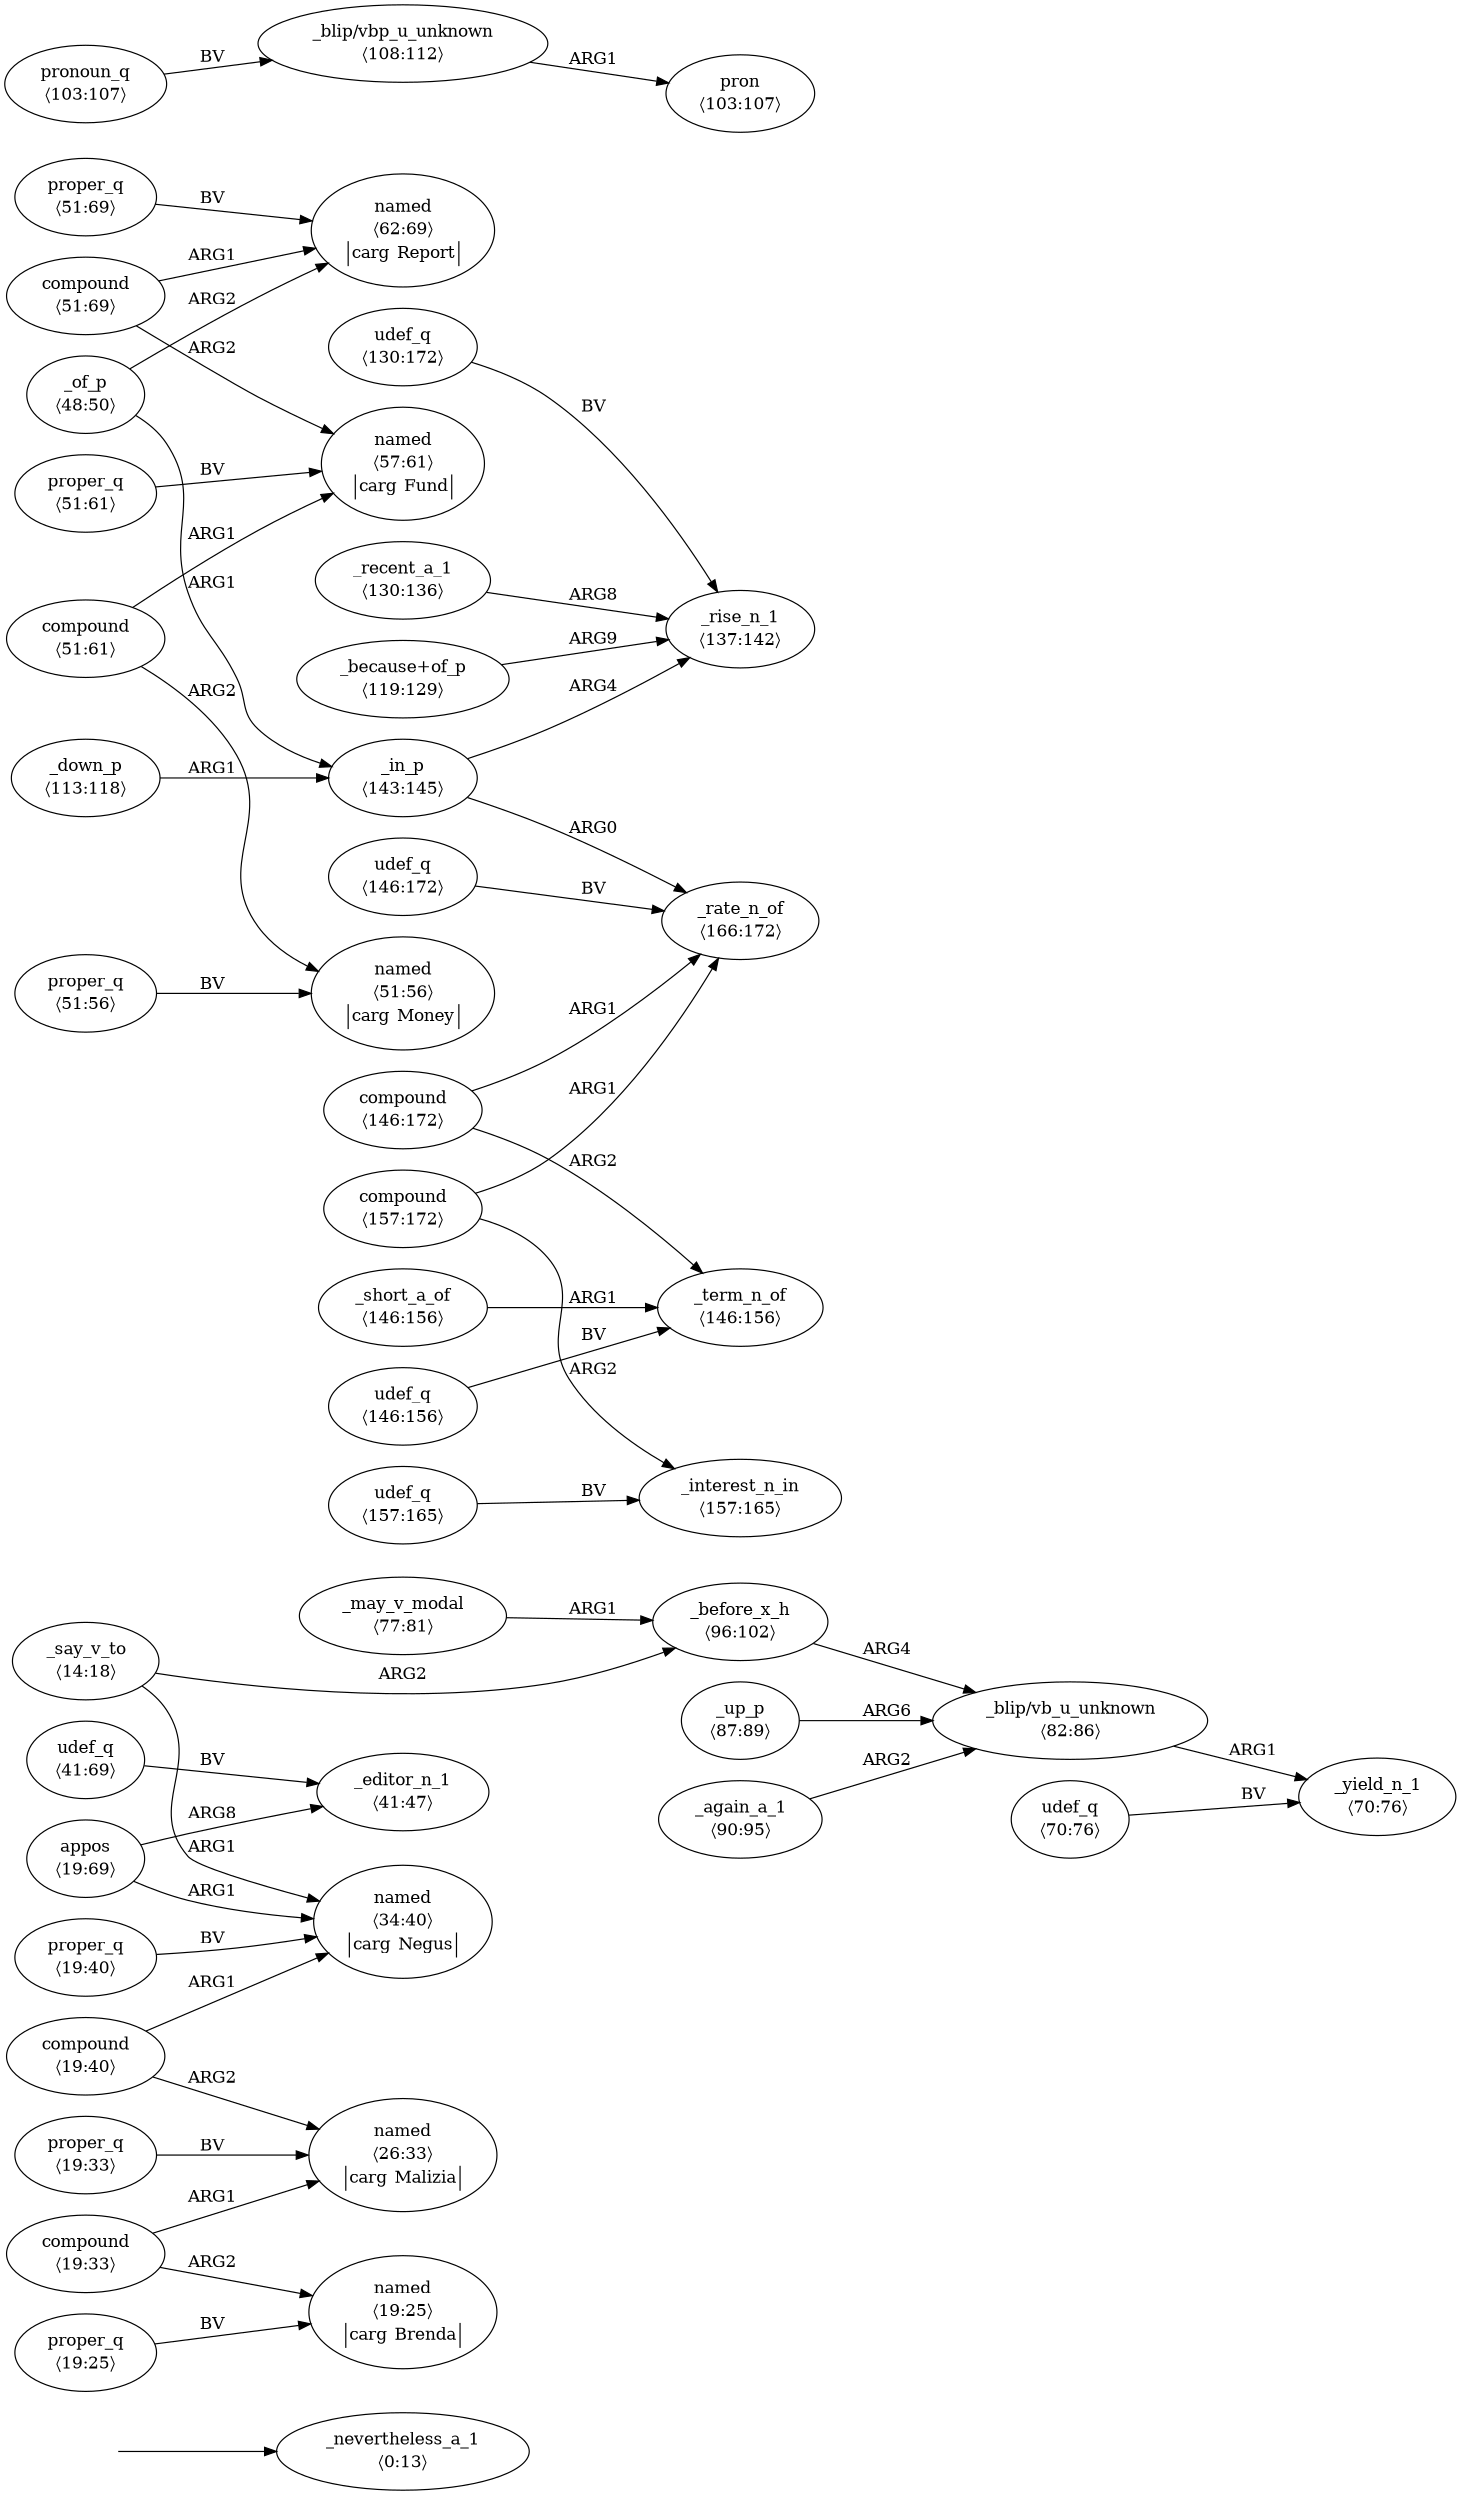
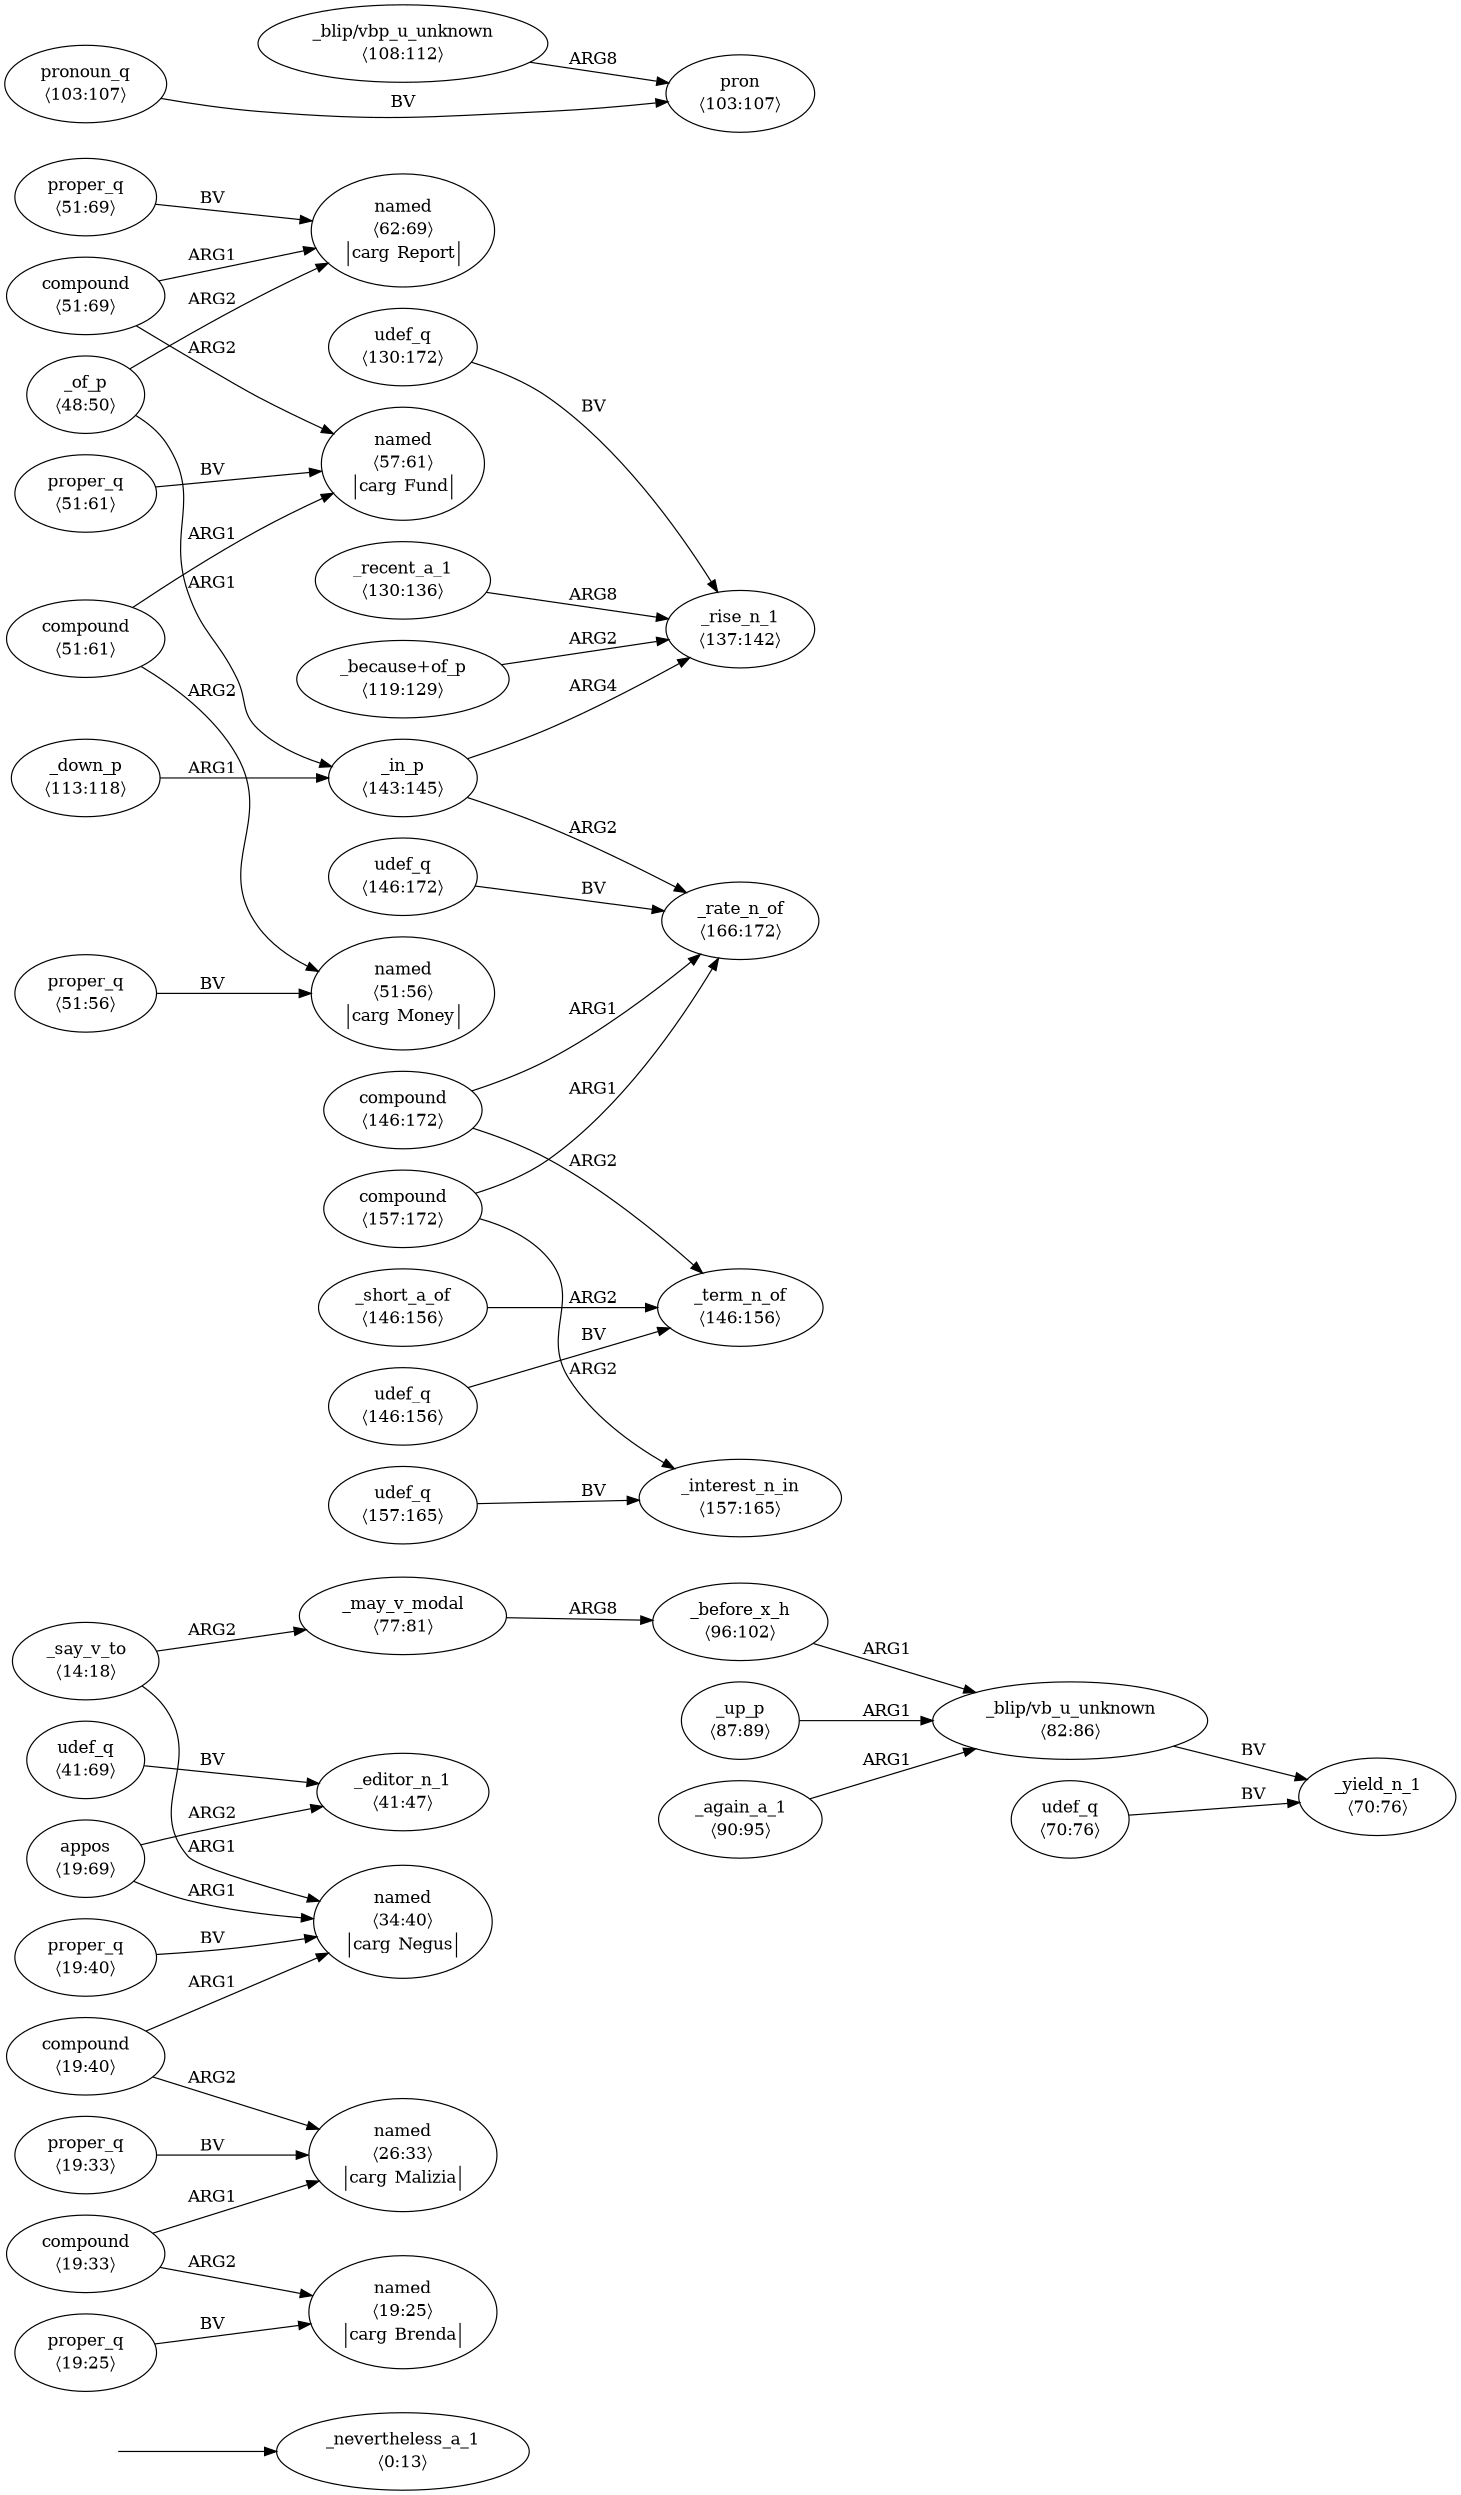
edge "_blip/vbp_u_unknown" -> "pron": label "ARG1" -> "ARG8"
edge "pronoun_q" -> "_blip/vbp_u_unknown": now "pronoun_q" -> "pron"
edge "_because+of_p" -> "_rise_n_1": label "ARG9" -> "ARG2"
edge "_in_p" -> "_rate_n_of": label "ARG0" -> "ARG2"
edge "_short_a_of" -> "_term_n_of": label "ARG1" -> "ARG2"
edge "_may_v_modal" -> "_before_x_h": label "ARG1" -> "ARG8"
edge "_before_x_h" -> "_blip/vb_u_unknown": label "ARG4" -> "ARG1"
edge "_say_v_to" -> "_before_x_h": now "_say_v_to" -> "_may_v_modal"
edge "_up_p" -> "_blip/vb_u_unknown": label "ARG6" -> "ARG1"
edge "_blip/vb_u_unknown" -> "_yield_n_1": label "ARG1" -> "BV"
edge "_again_a_1" -> "_blip/vb_u_unknown": label "ARG2" -> "ARG1"
edge "appos" -> "_editor_n_1": label "ARG8" -> "ARG2"
